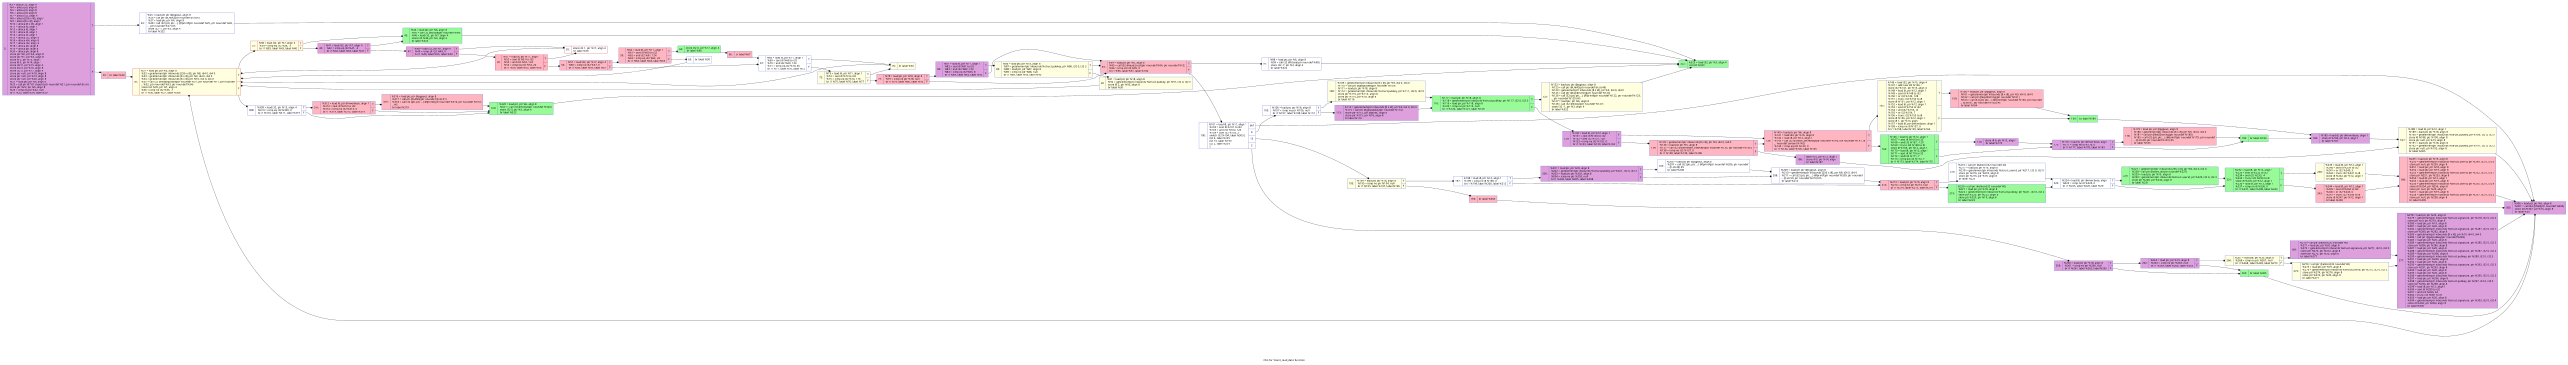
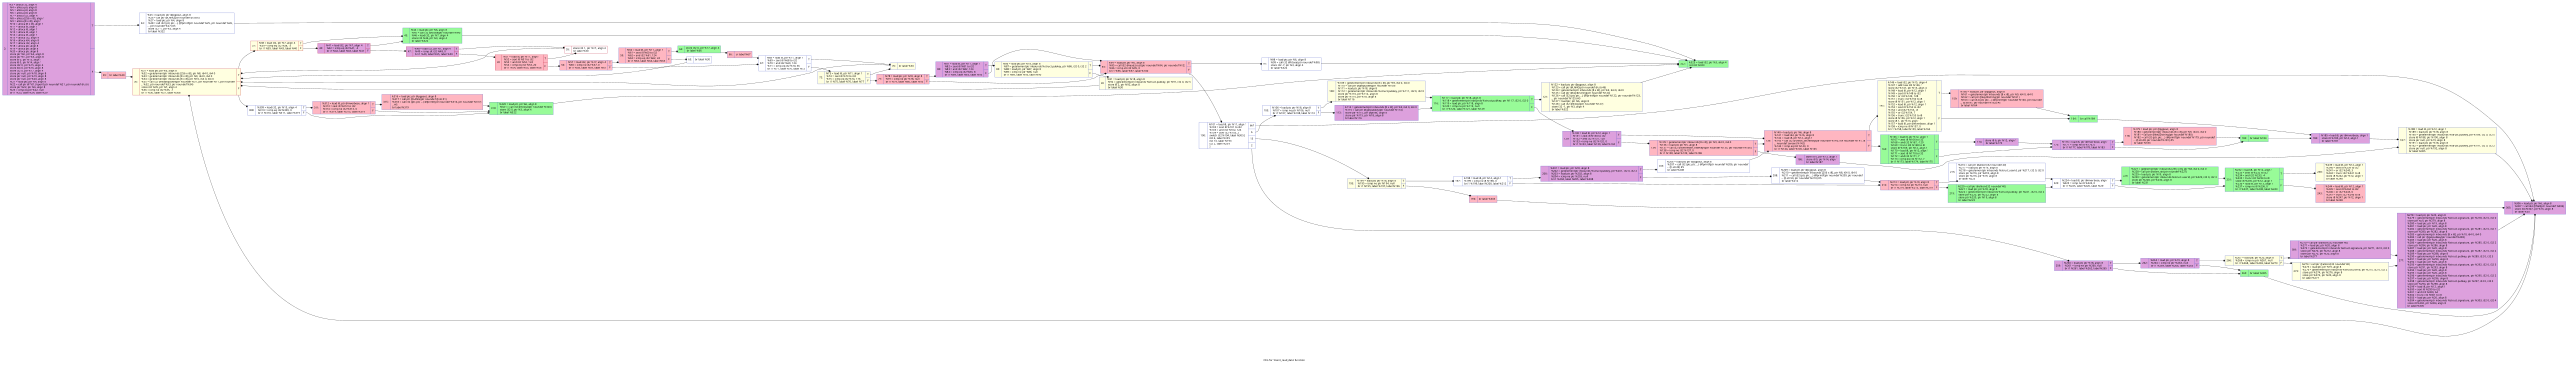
node "164:": text "br label %184" -> "br call %184"
edge "205:" -> "208:": now "205:" -> "139:"
node "248:": removed
